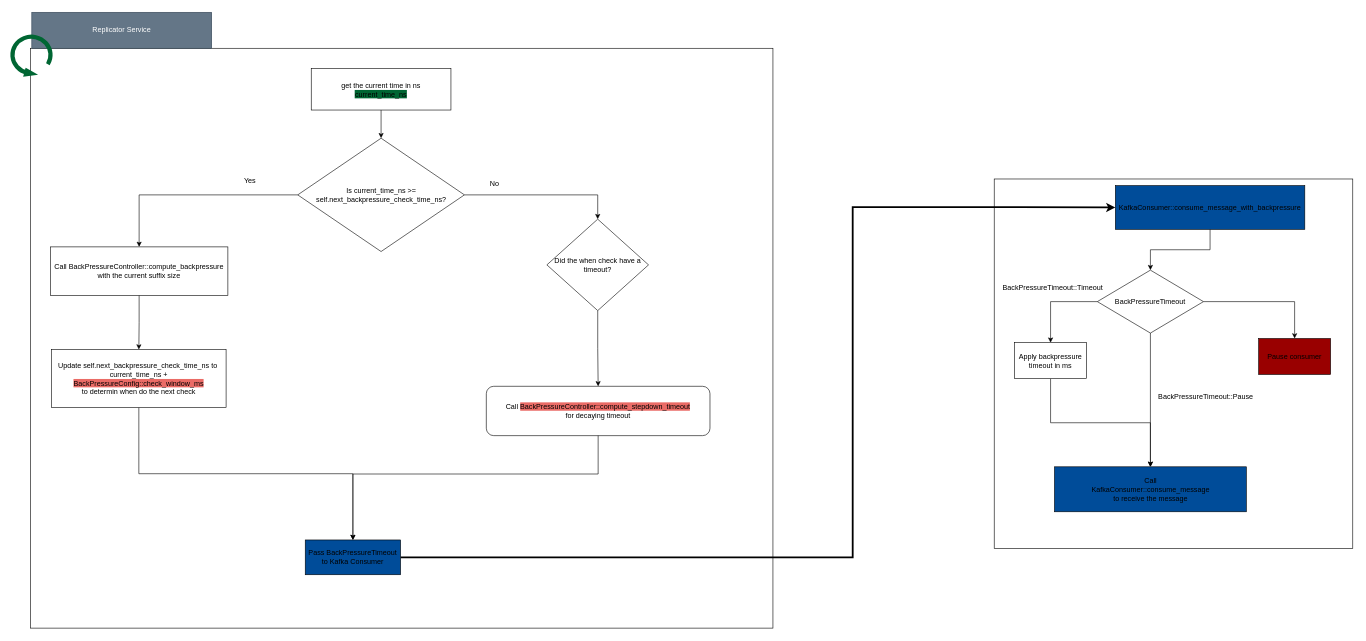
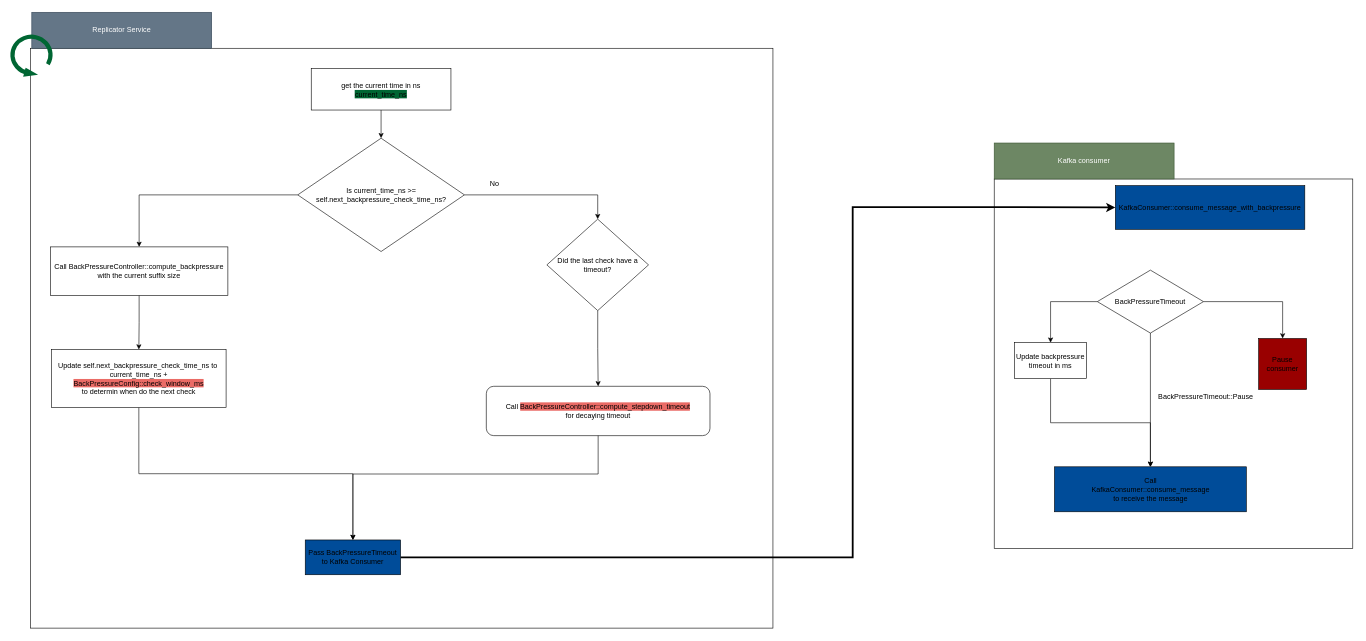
node "Kafka consumer": added
node "Yes": removed
edge "KafkaConsumer::consume_message_with_backpressure" -> "BackPressureTimeout": removed
node "Did the when check have a timeout?": label "Did the when check have a timeout?" -> "Did the last check have a timeout?"
node "BackPressureTimeout::Timeout": removed
node "Pause consumer": size 72x36 -> 48x51
node "Apply backpressure timeout in ms": label "Apply backpressure timeout in ms" -> "Update backpressure timeout in ms"
